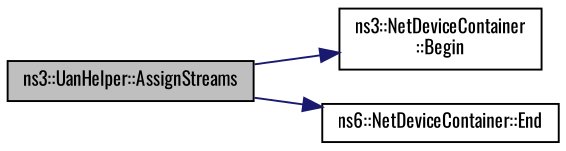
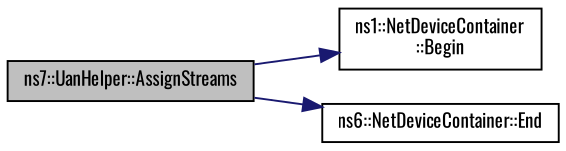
node "ns3::NetDeviceContainer ::Begin": label "ns3::NetDeviceContainer ::Begin" -> "ns1::NetDeviceContainer ::Begin"
node "ns3::UanHelper::AssignStreams": label "ns3::UanHelper::AssignStreams" -> "ns7::UanHelper::AssignStreams"
